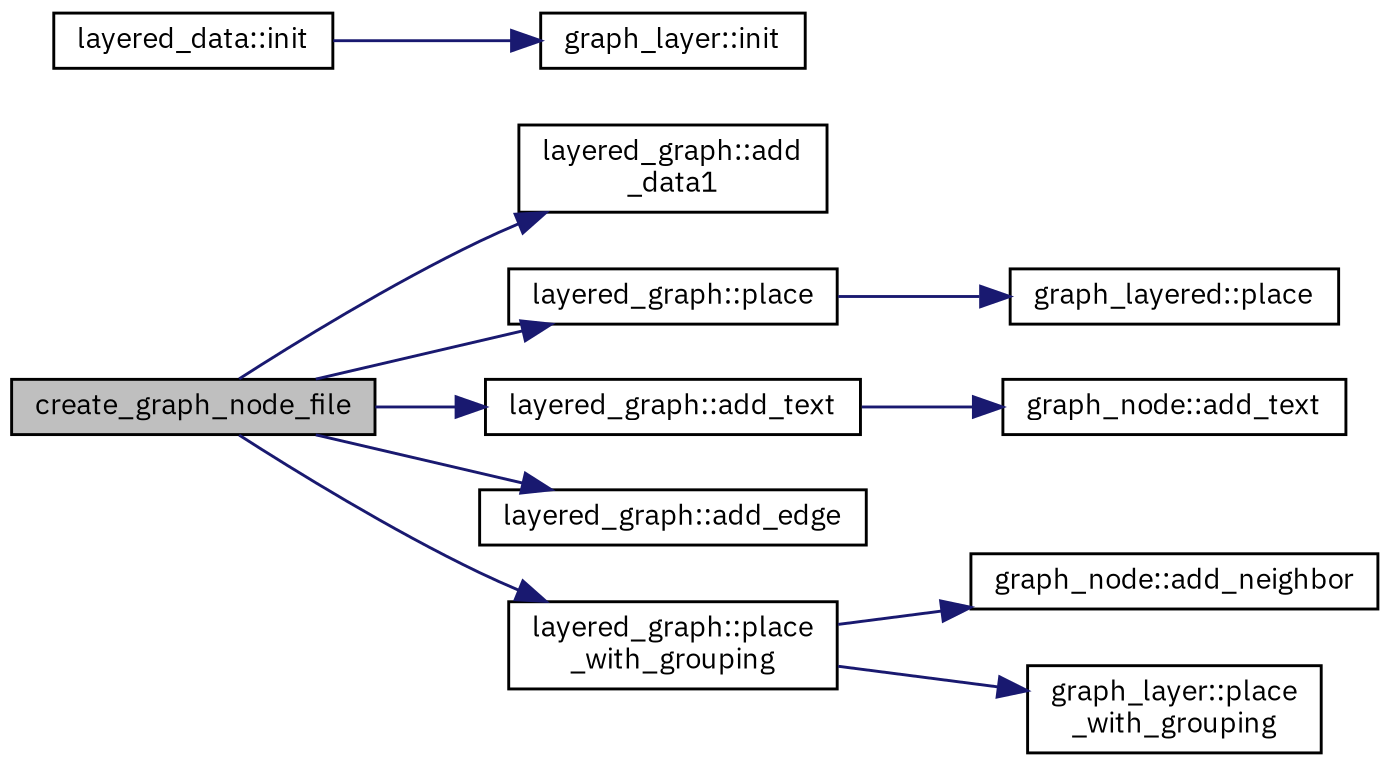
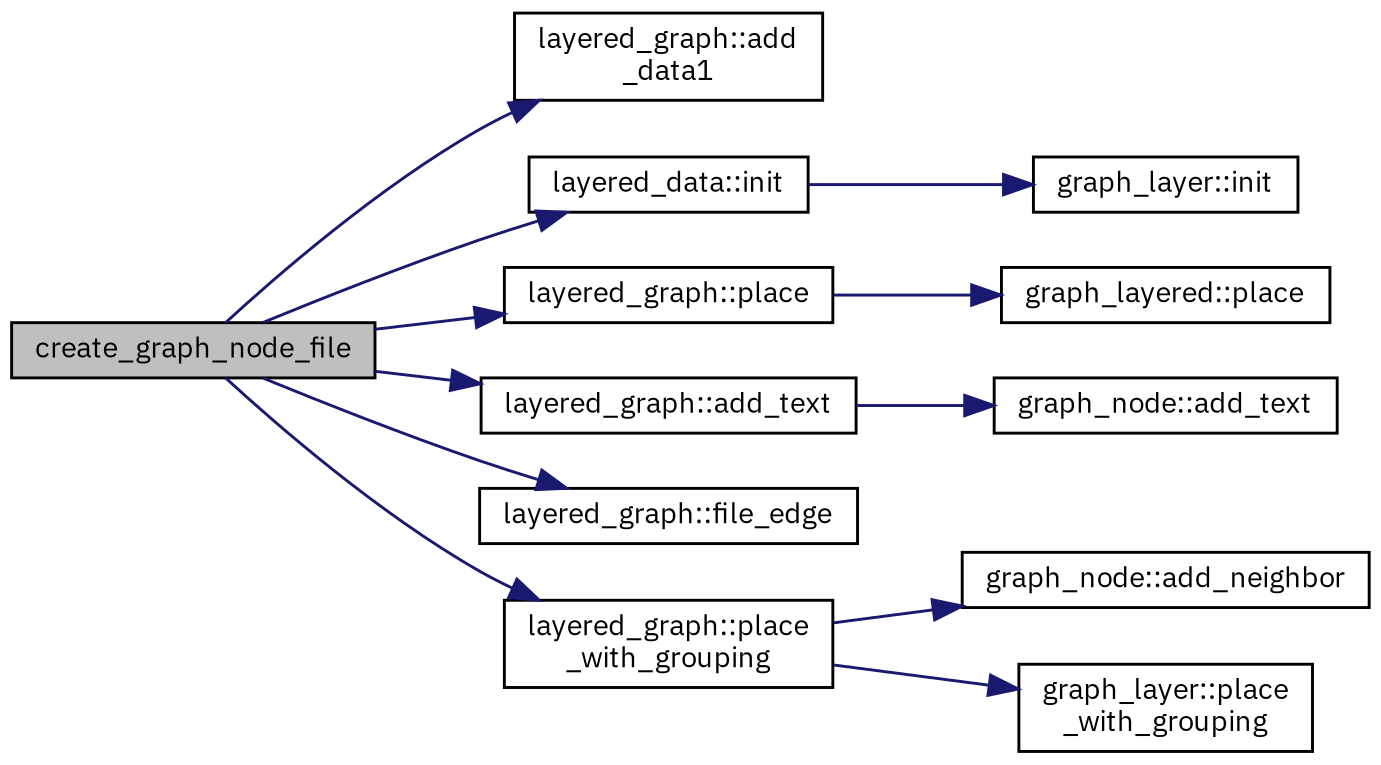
edge "create_graph_node_file" -> "layered_data::init": added
node "layered_graph::add_edge": label "layered_graph::add_edge" -> "layered_graph::file_edge"
